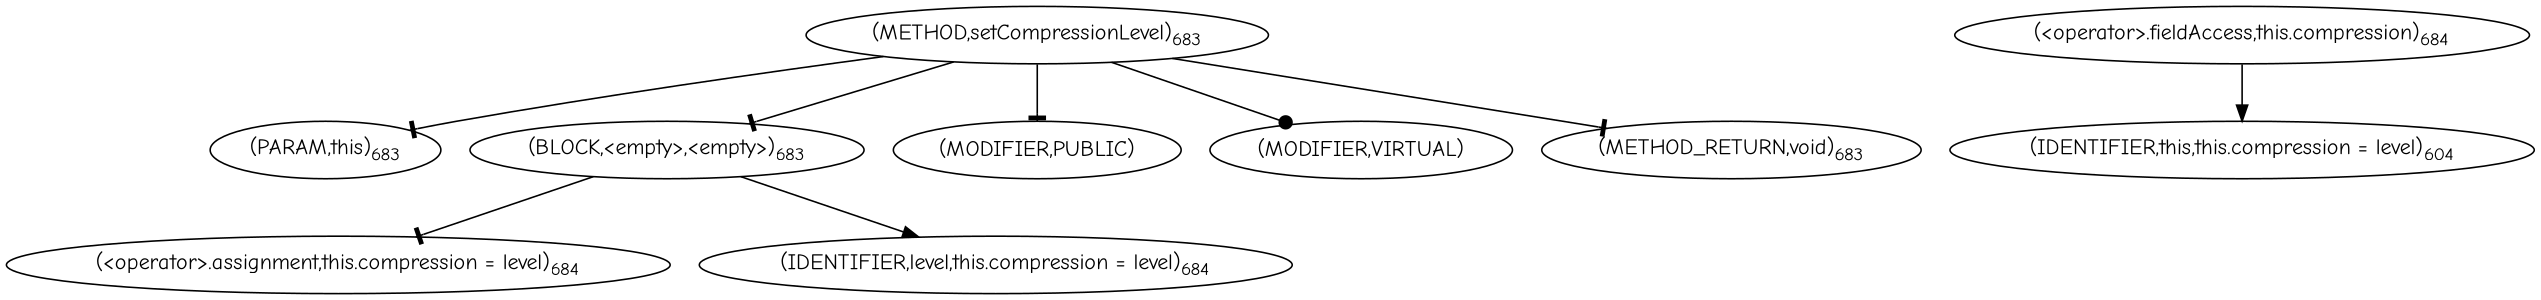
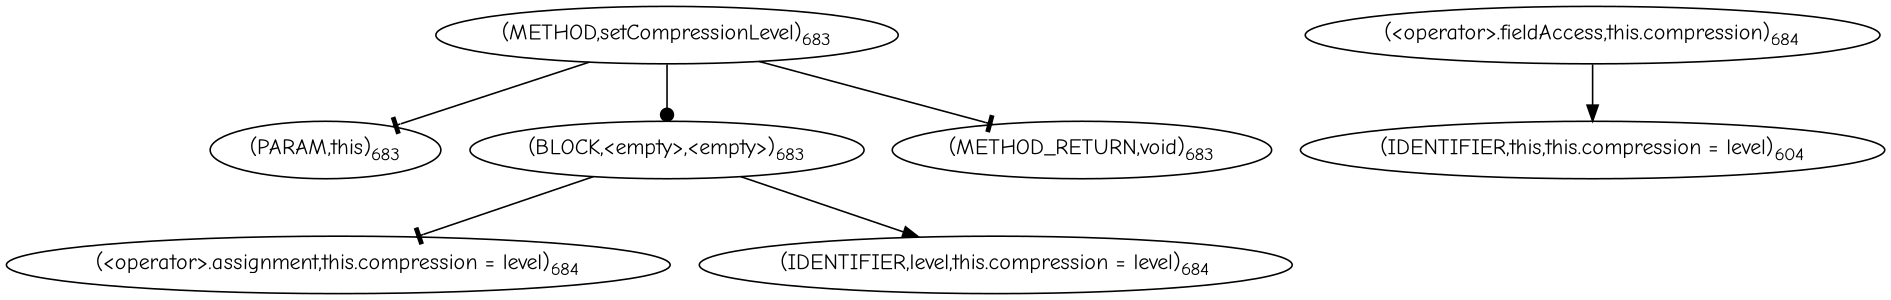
edge "(METHOD,setCompressionLevel)" -> "(BLOCK,<empty>,<empty>)": arrowhead tee -> dot
node "(MODIFIER,PUBLIC)": removed
node "(MODIFIER,VIRTUAL)": removed
